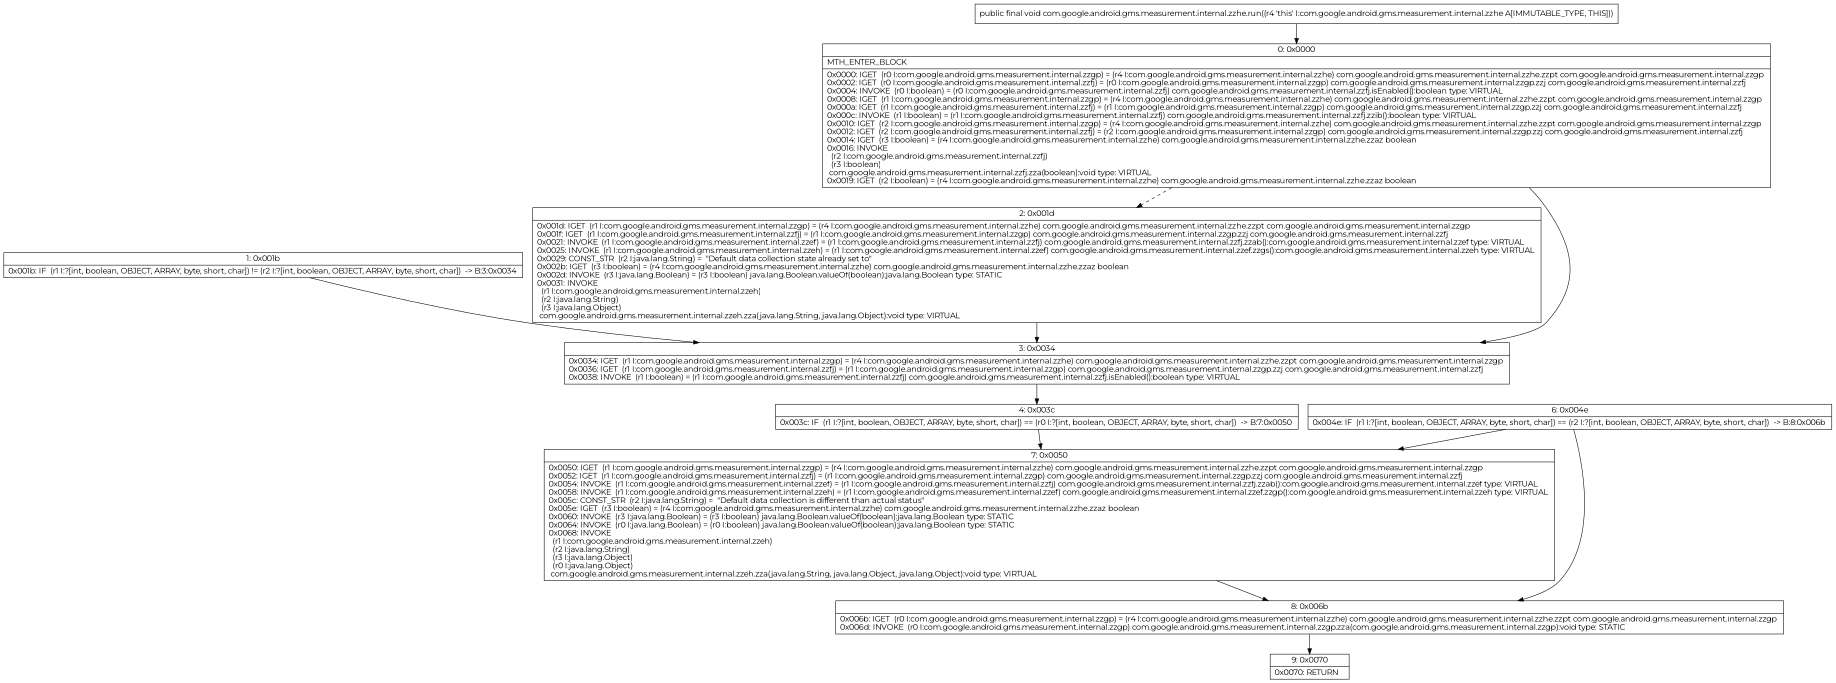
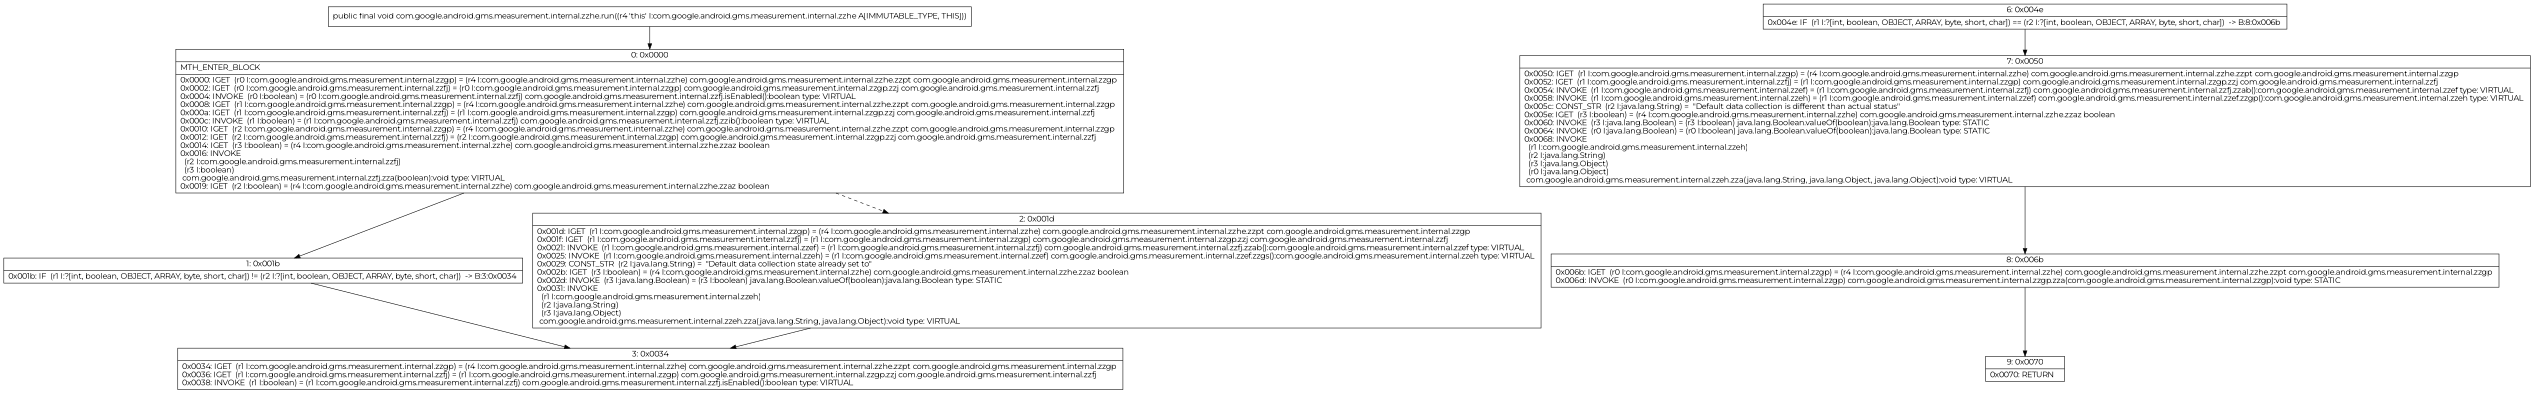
edge "0: 0x0000" -> "3: 0x0034": now "0: 0x0000" -> "1: 0x001b"
node "4: 0x003c": removed
edge "6: 0x004e" -> "8: 0x006b": removed
